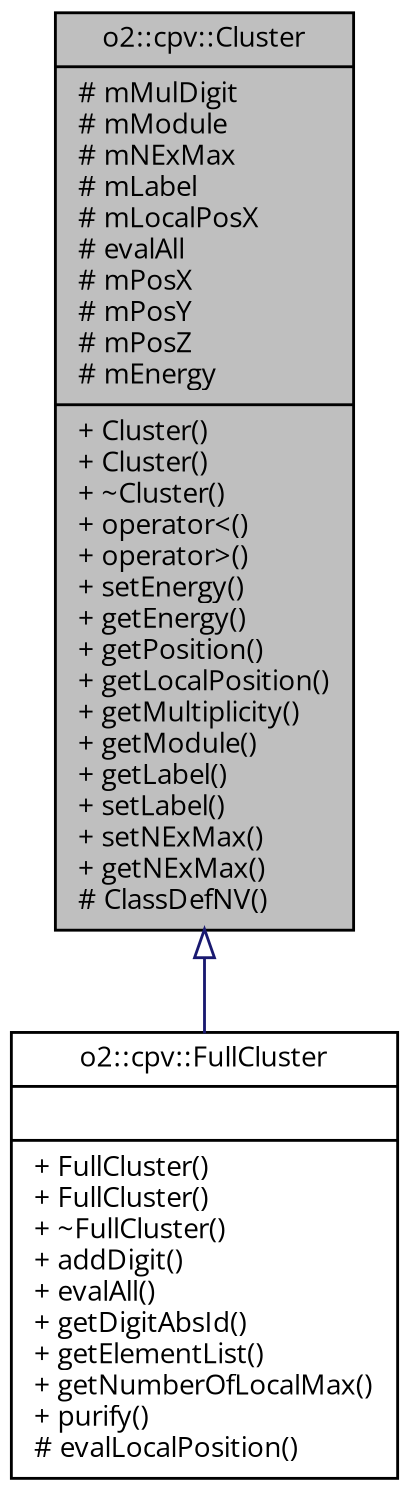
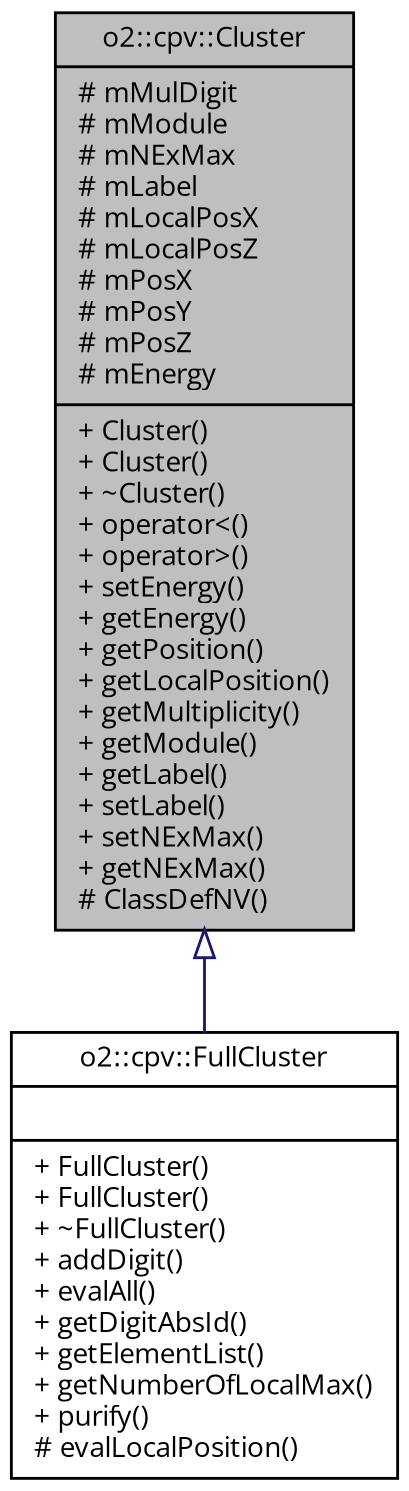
node "o2::cpv::Cluster": text "# evalAll" -> "# mLocalPosZ"
